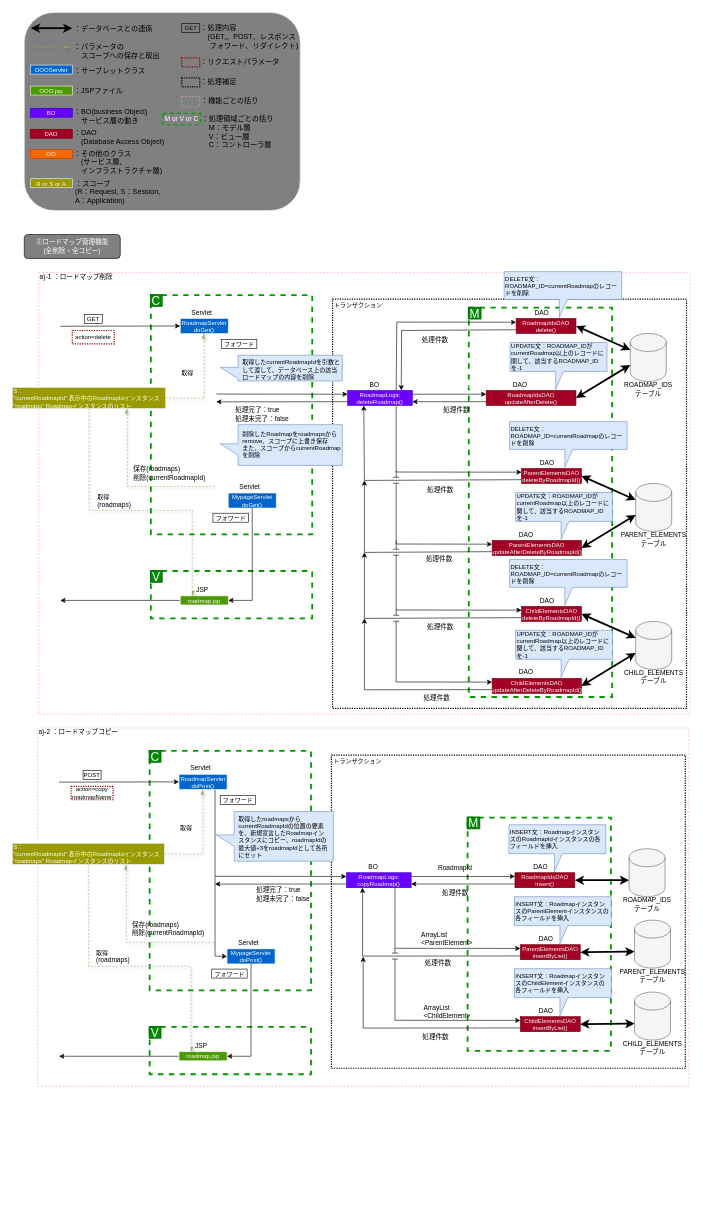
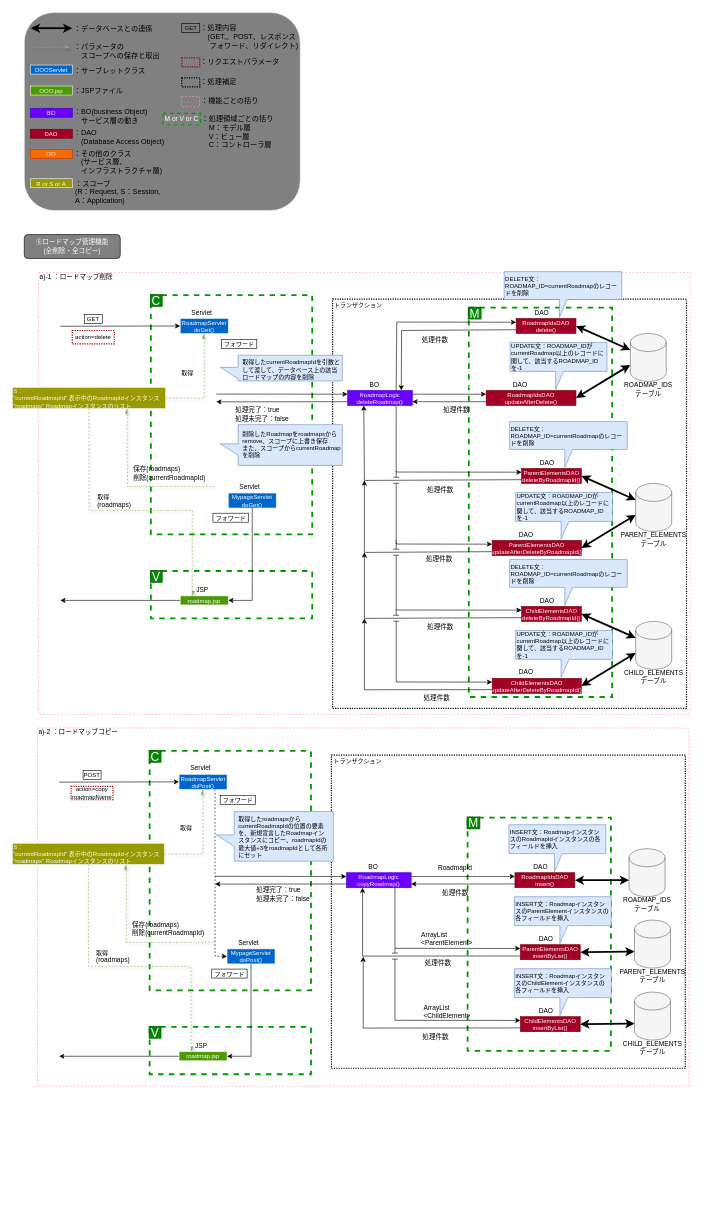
edge "RoadmapServlet doPost()" -> "MypageServlet doPost()": style solid -> dashed
